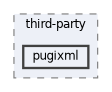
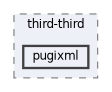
cluster "third-party": label "third-party" -> "third-third"
